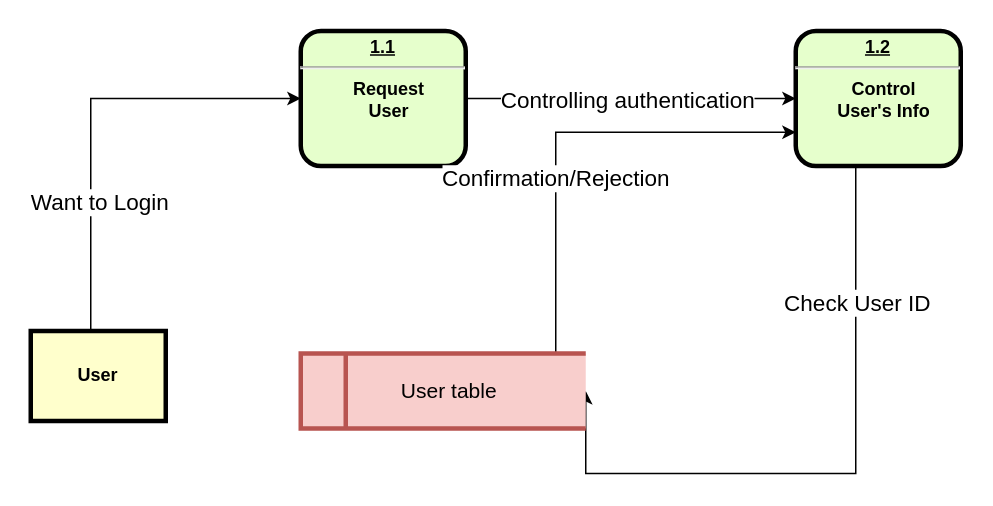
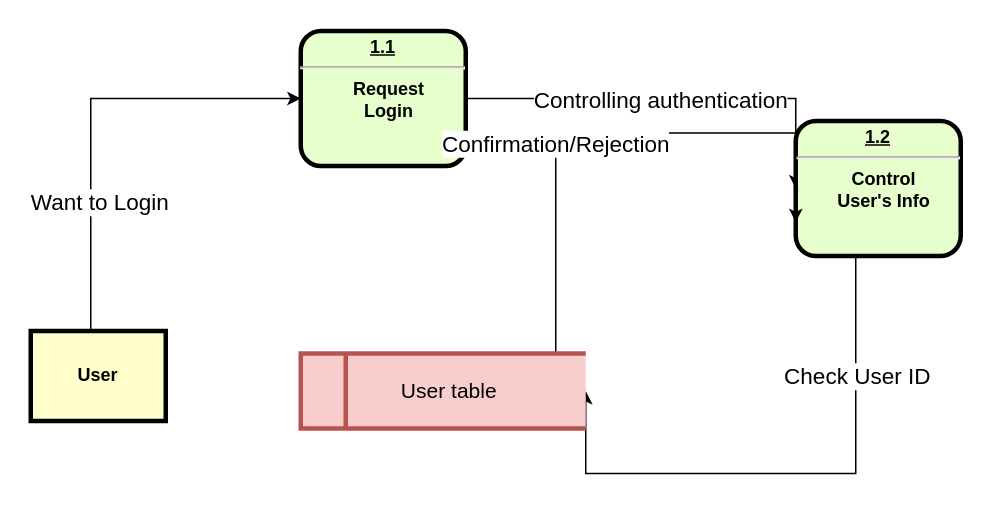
node "1.1 Request User": label "1.1 Request User" -> "1.1 Request Login"
node "1.2 Control User's Info": moved (878, 98) -> (878, 188)
